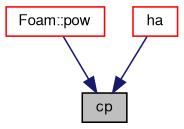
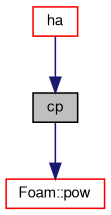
edge "Foam::pow" -> "cp": reversed
